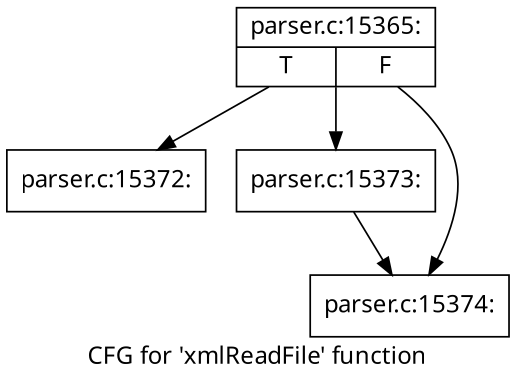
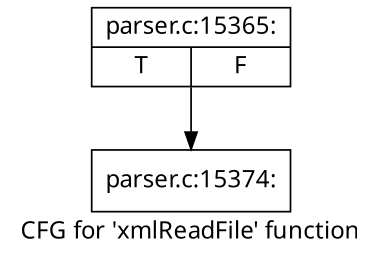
node "parser.c:15372:": removed
node "parser.c:15373:": removed
